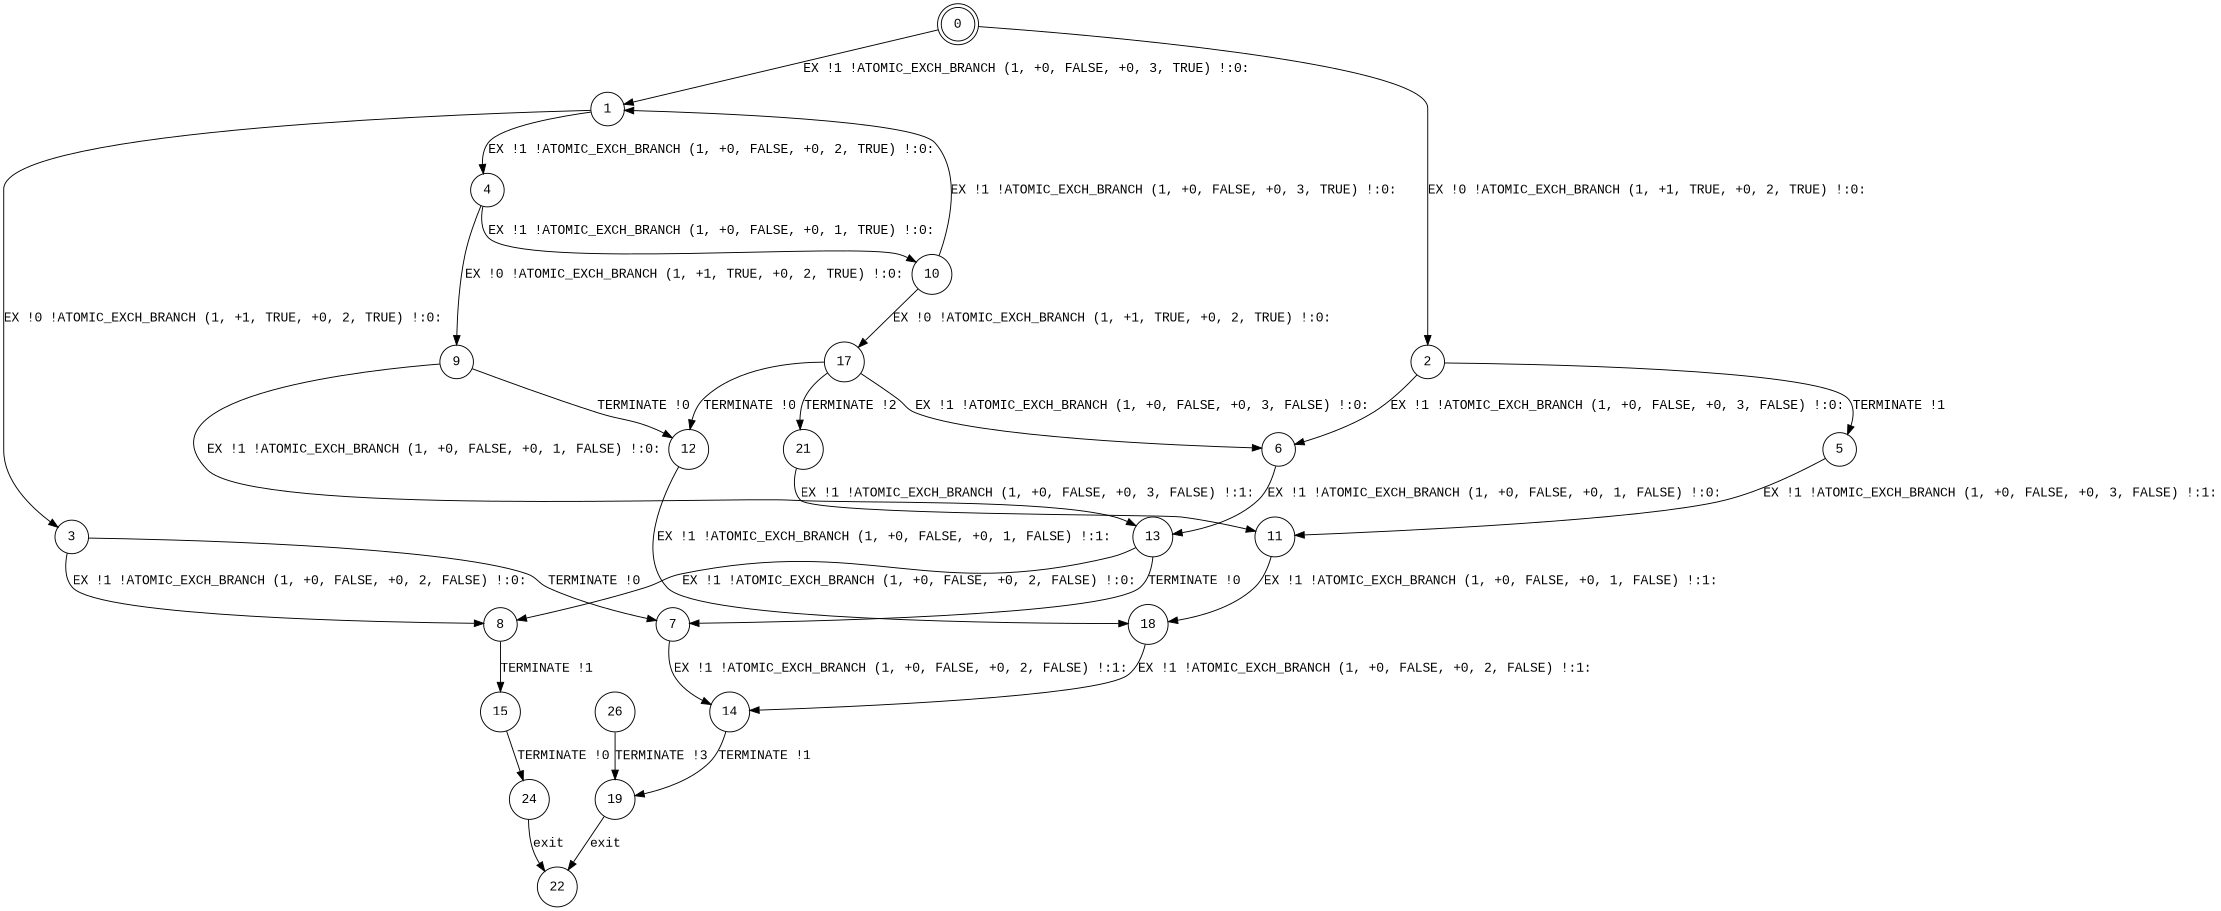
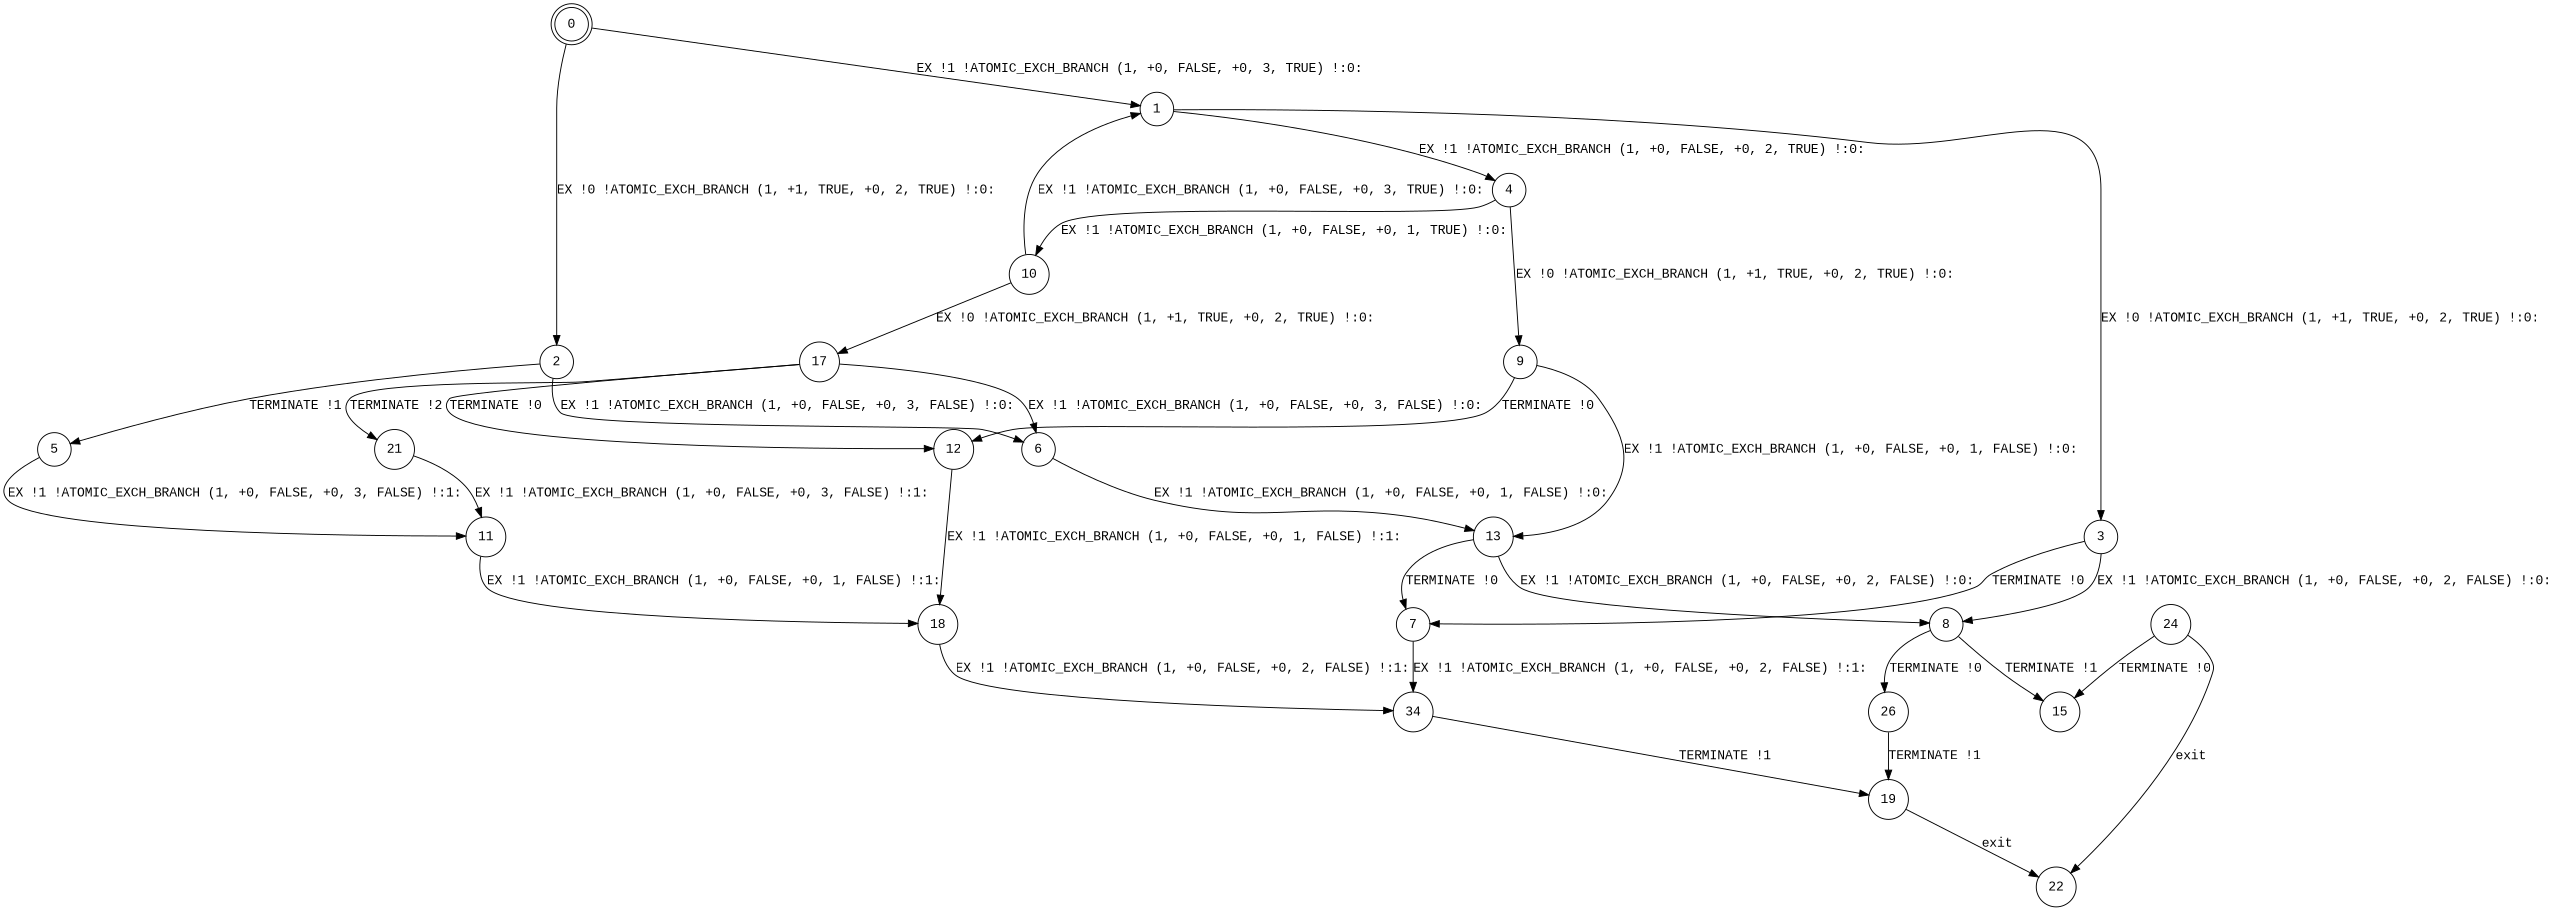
edge "8" -> "26": added, label "TERMINATE !0"
node "14": label "14" -> "34"
edge "15" -> "24": reversed
edge "26" -> "19": label "TERMINATE !3" -> "TERMINATE !1"
